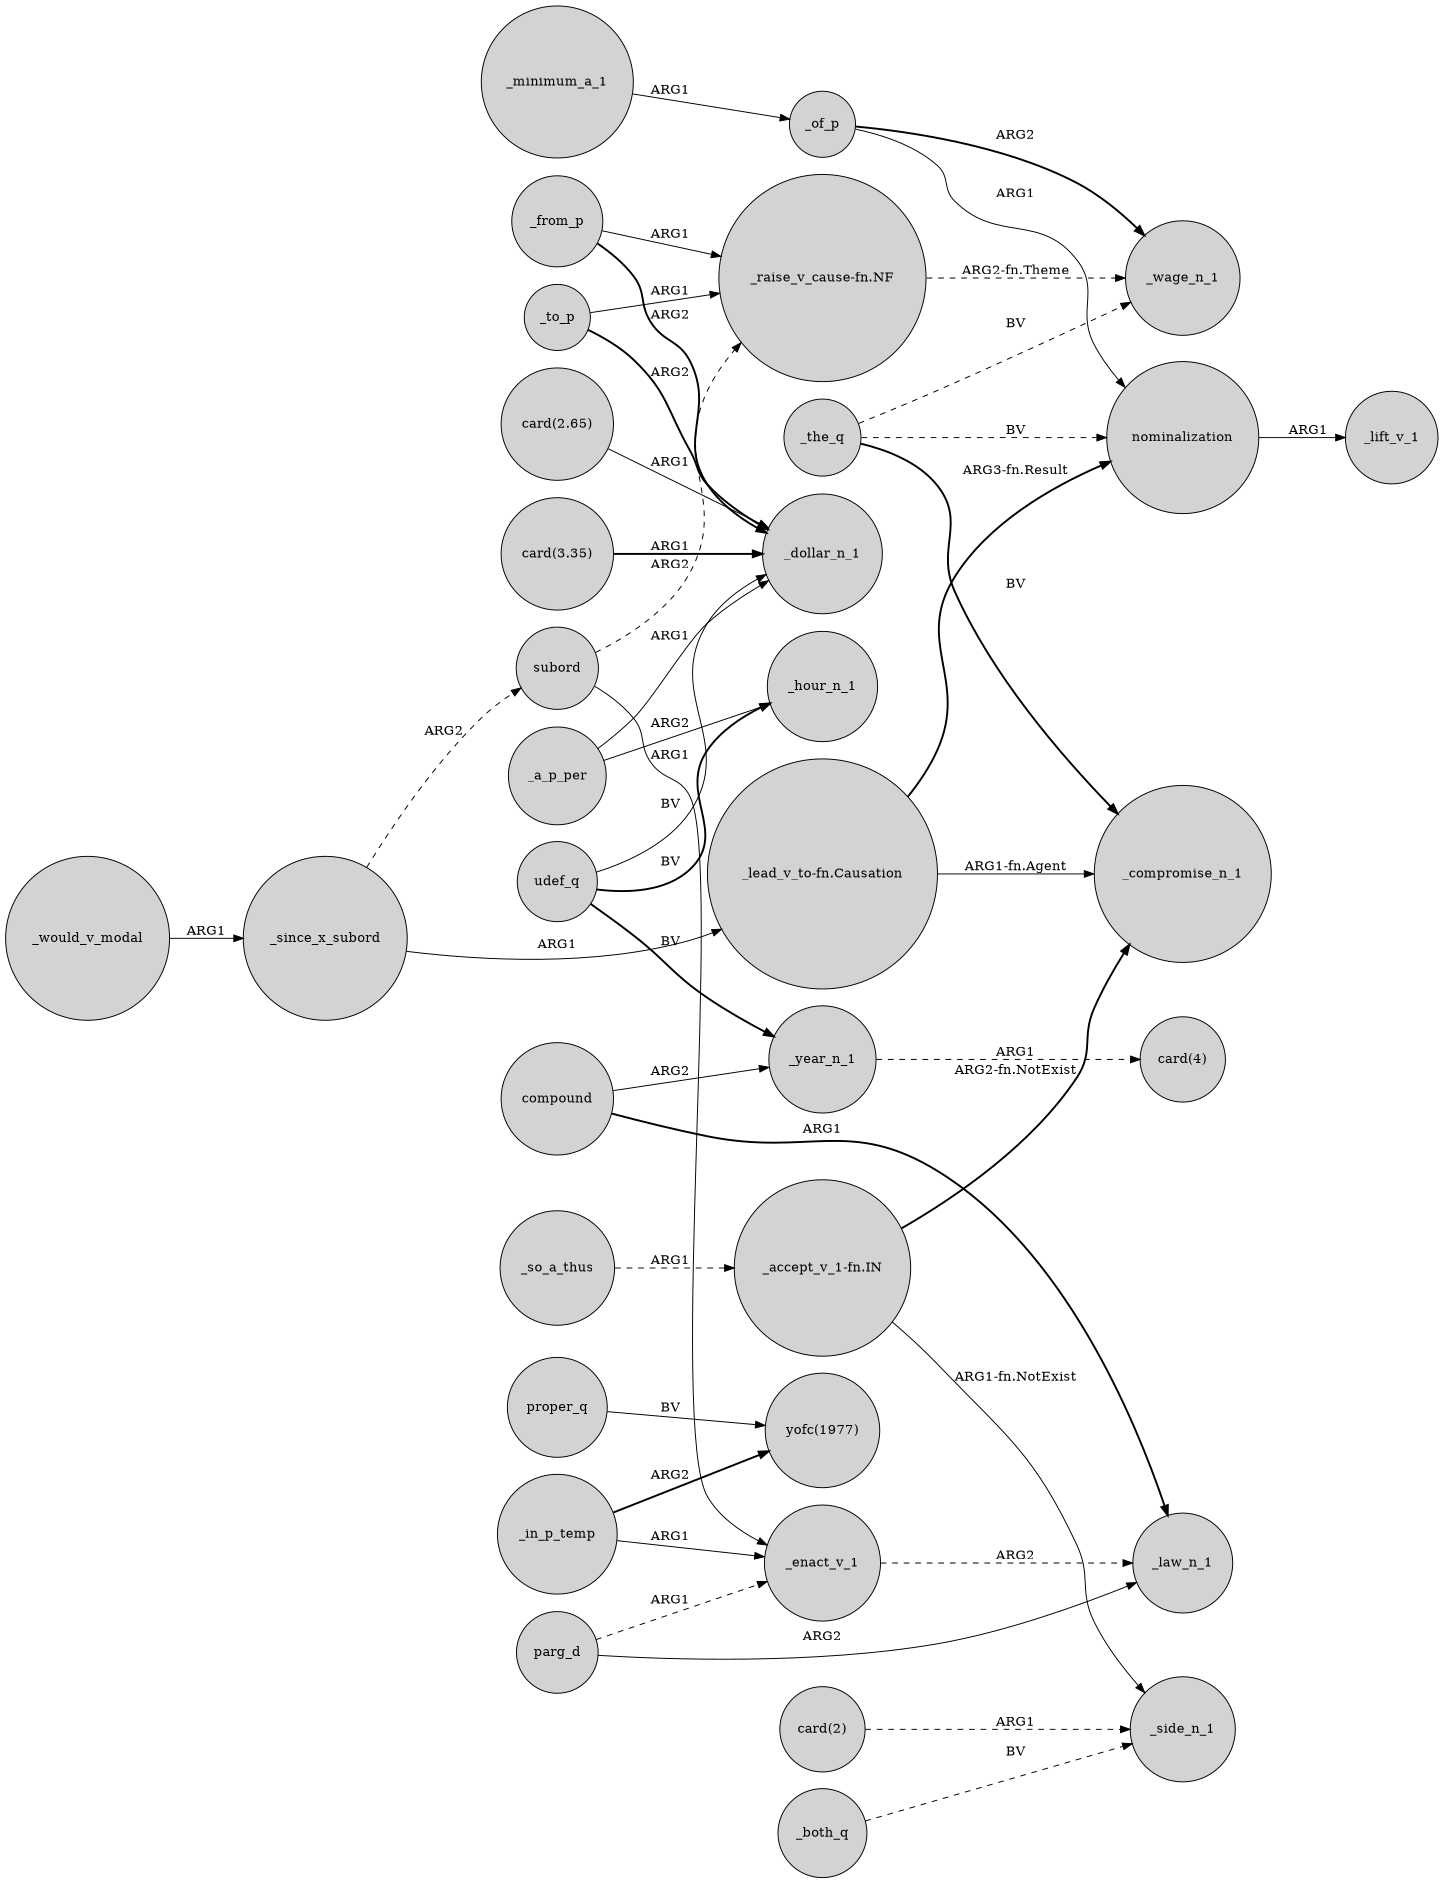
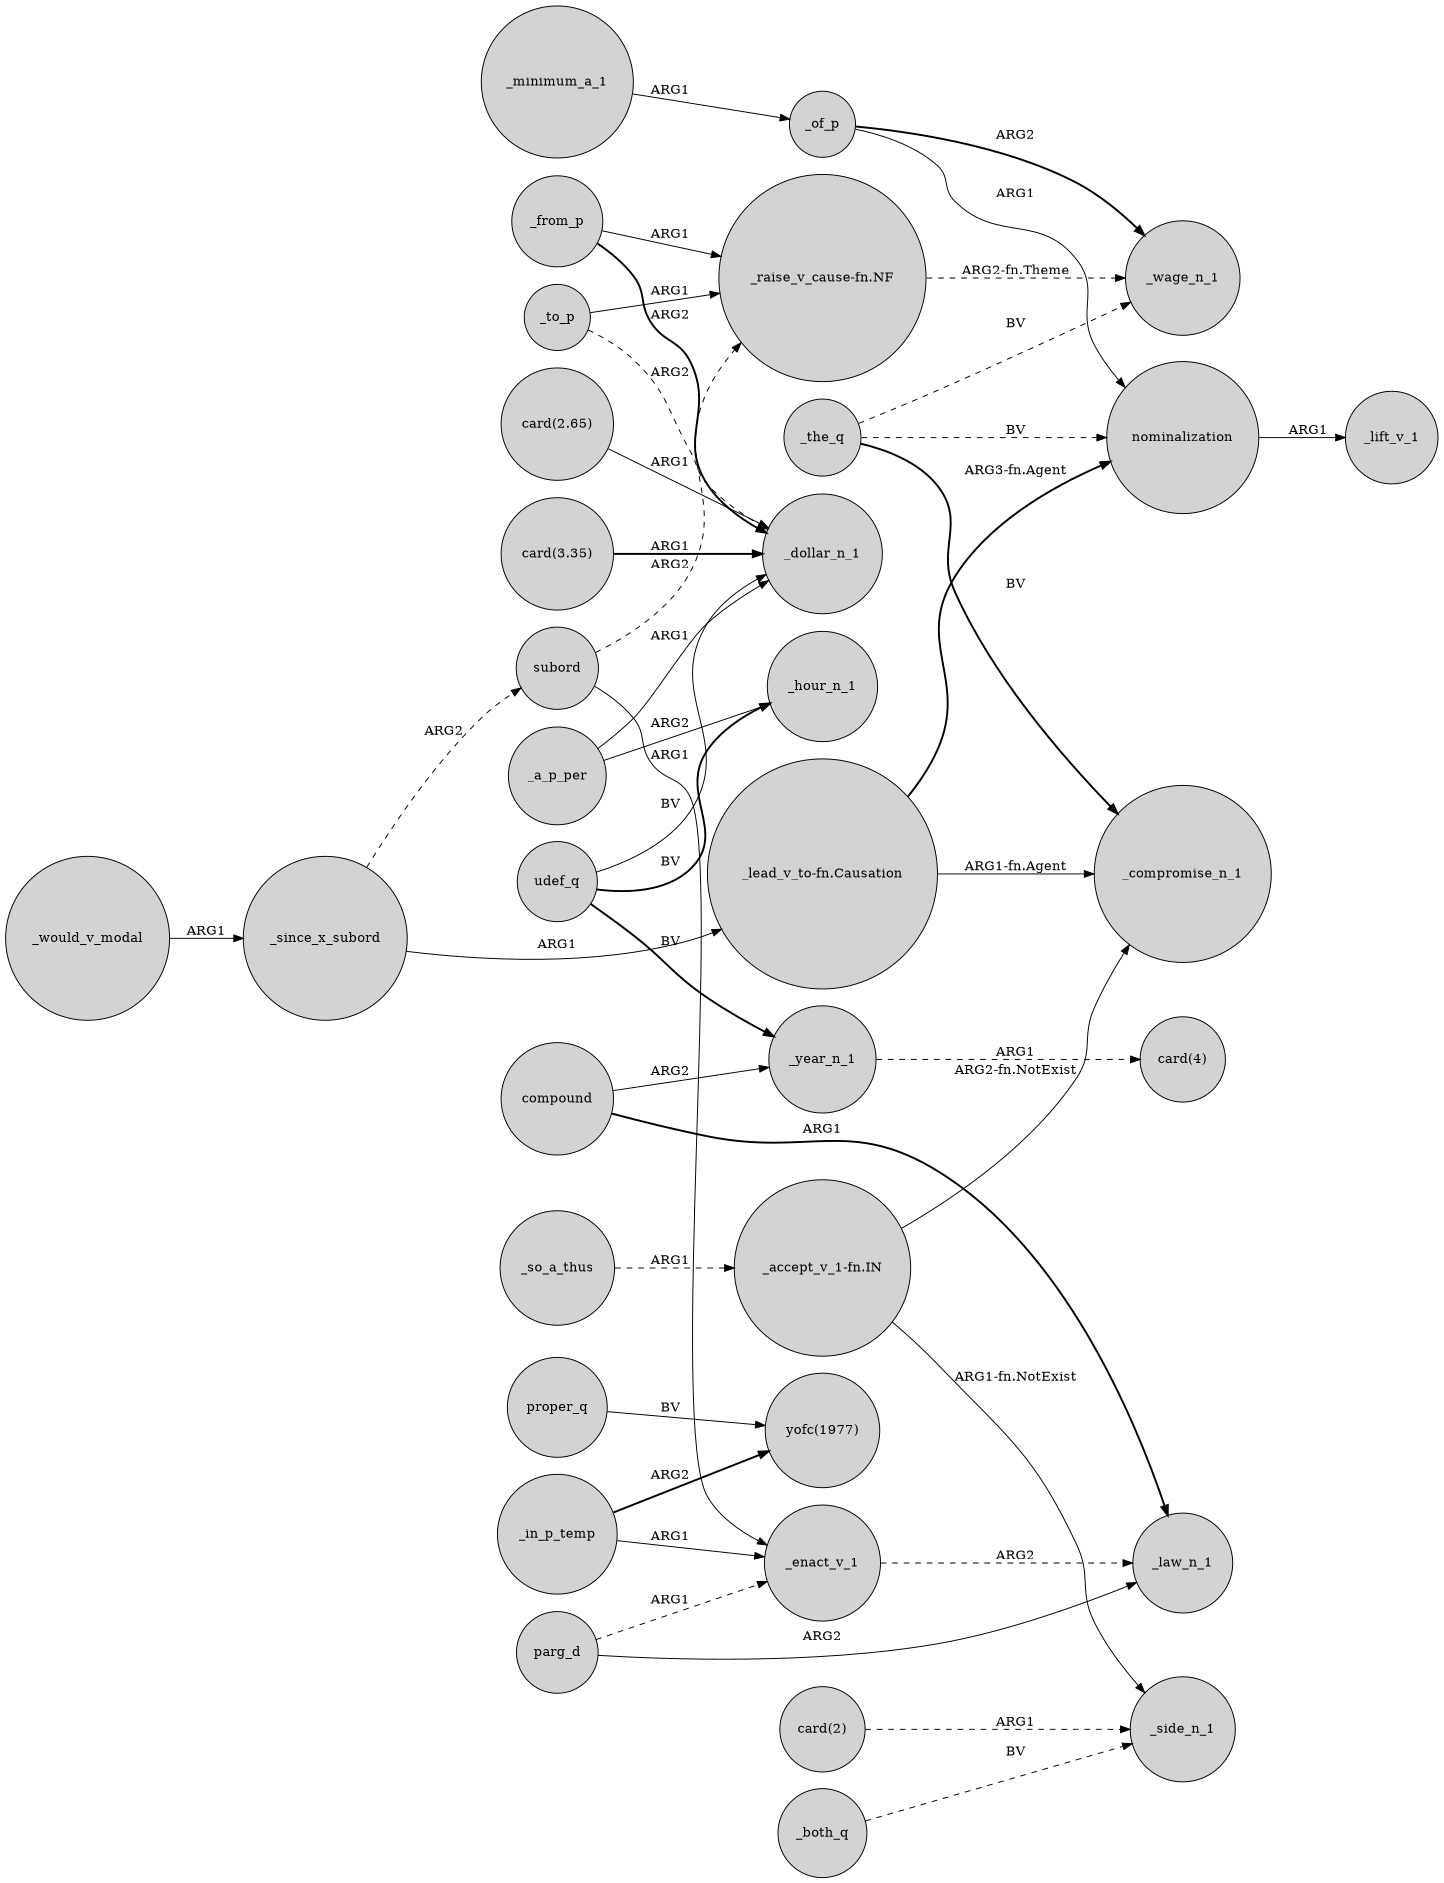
edge "_to_p" -> "_dollar_n_1": style bold -> dashed
edge "_lead_v_to-fn.Causation" -> "nominalization": label "ARG3-fn.Result" -> "ARG3-fn.Agent"
edge "_accept_v_1-fn.IN" -> "_compromise_n_1": style bold -> solid
